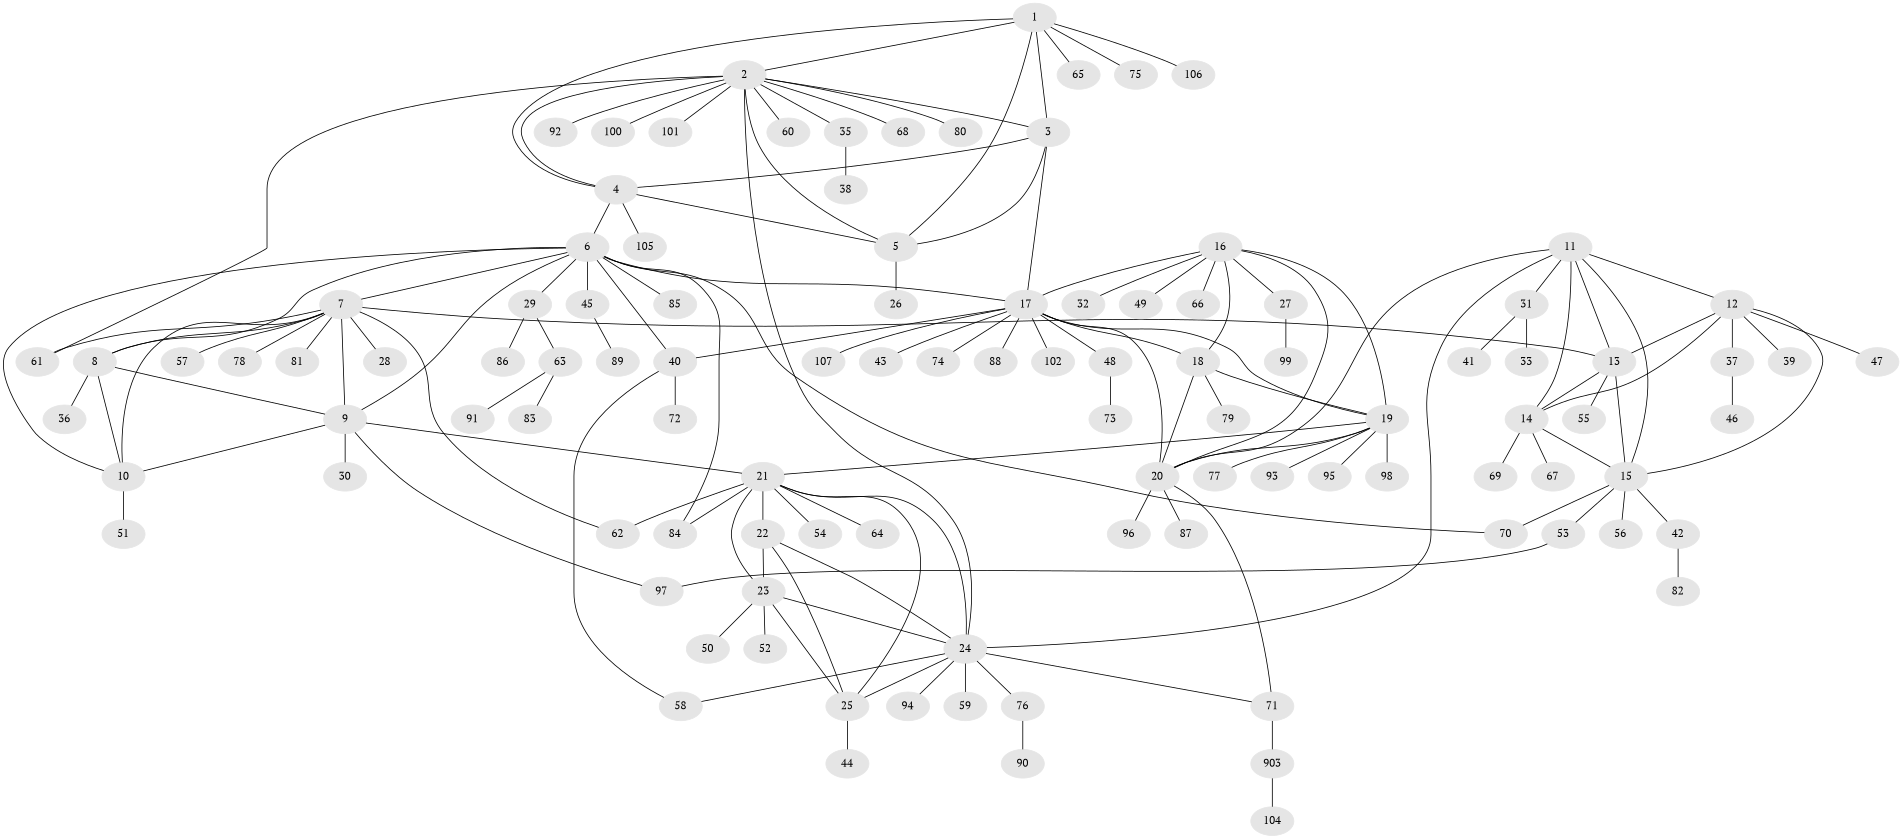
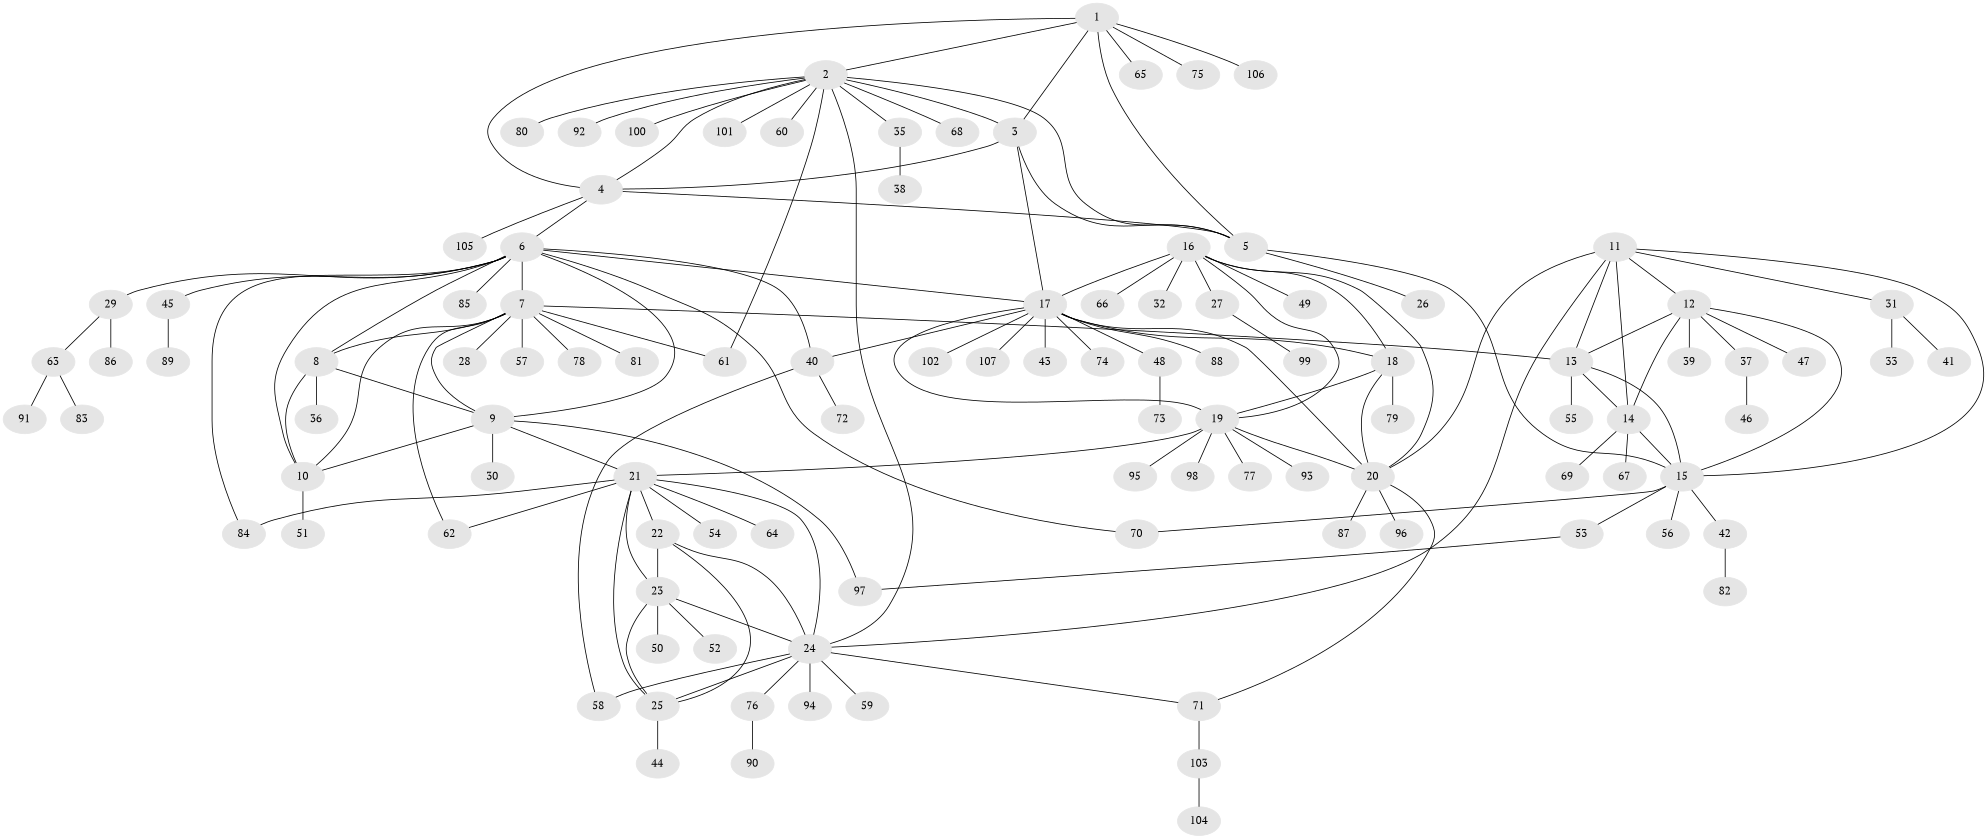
edge "5" -- "15": added
node "903": label "903" -> "103"
